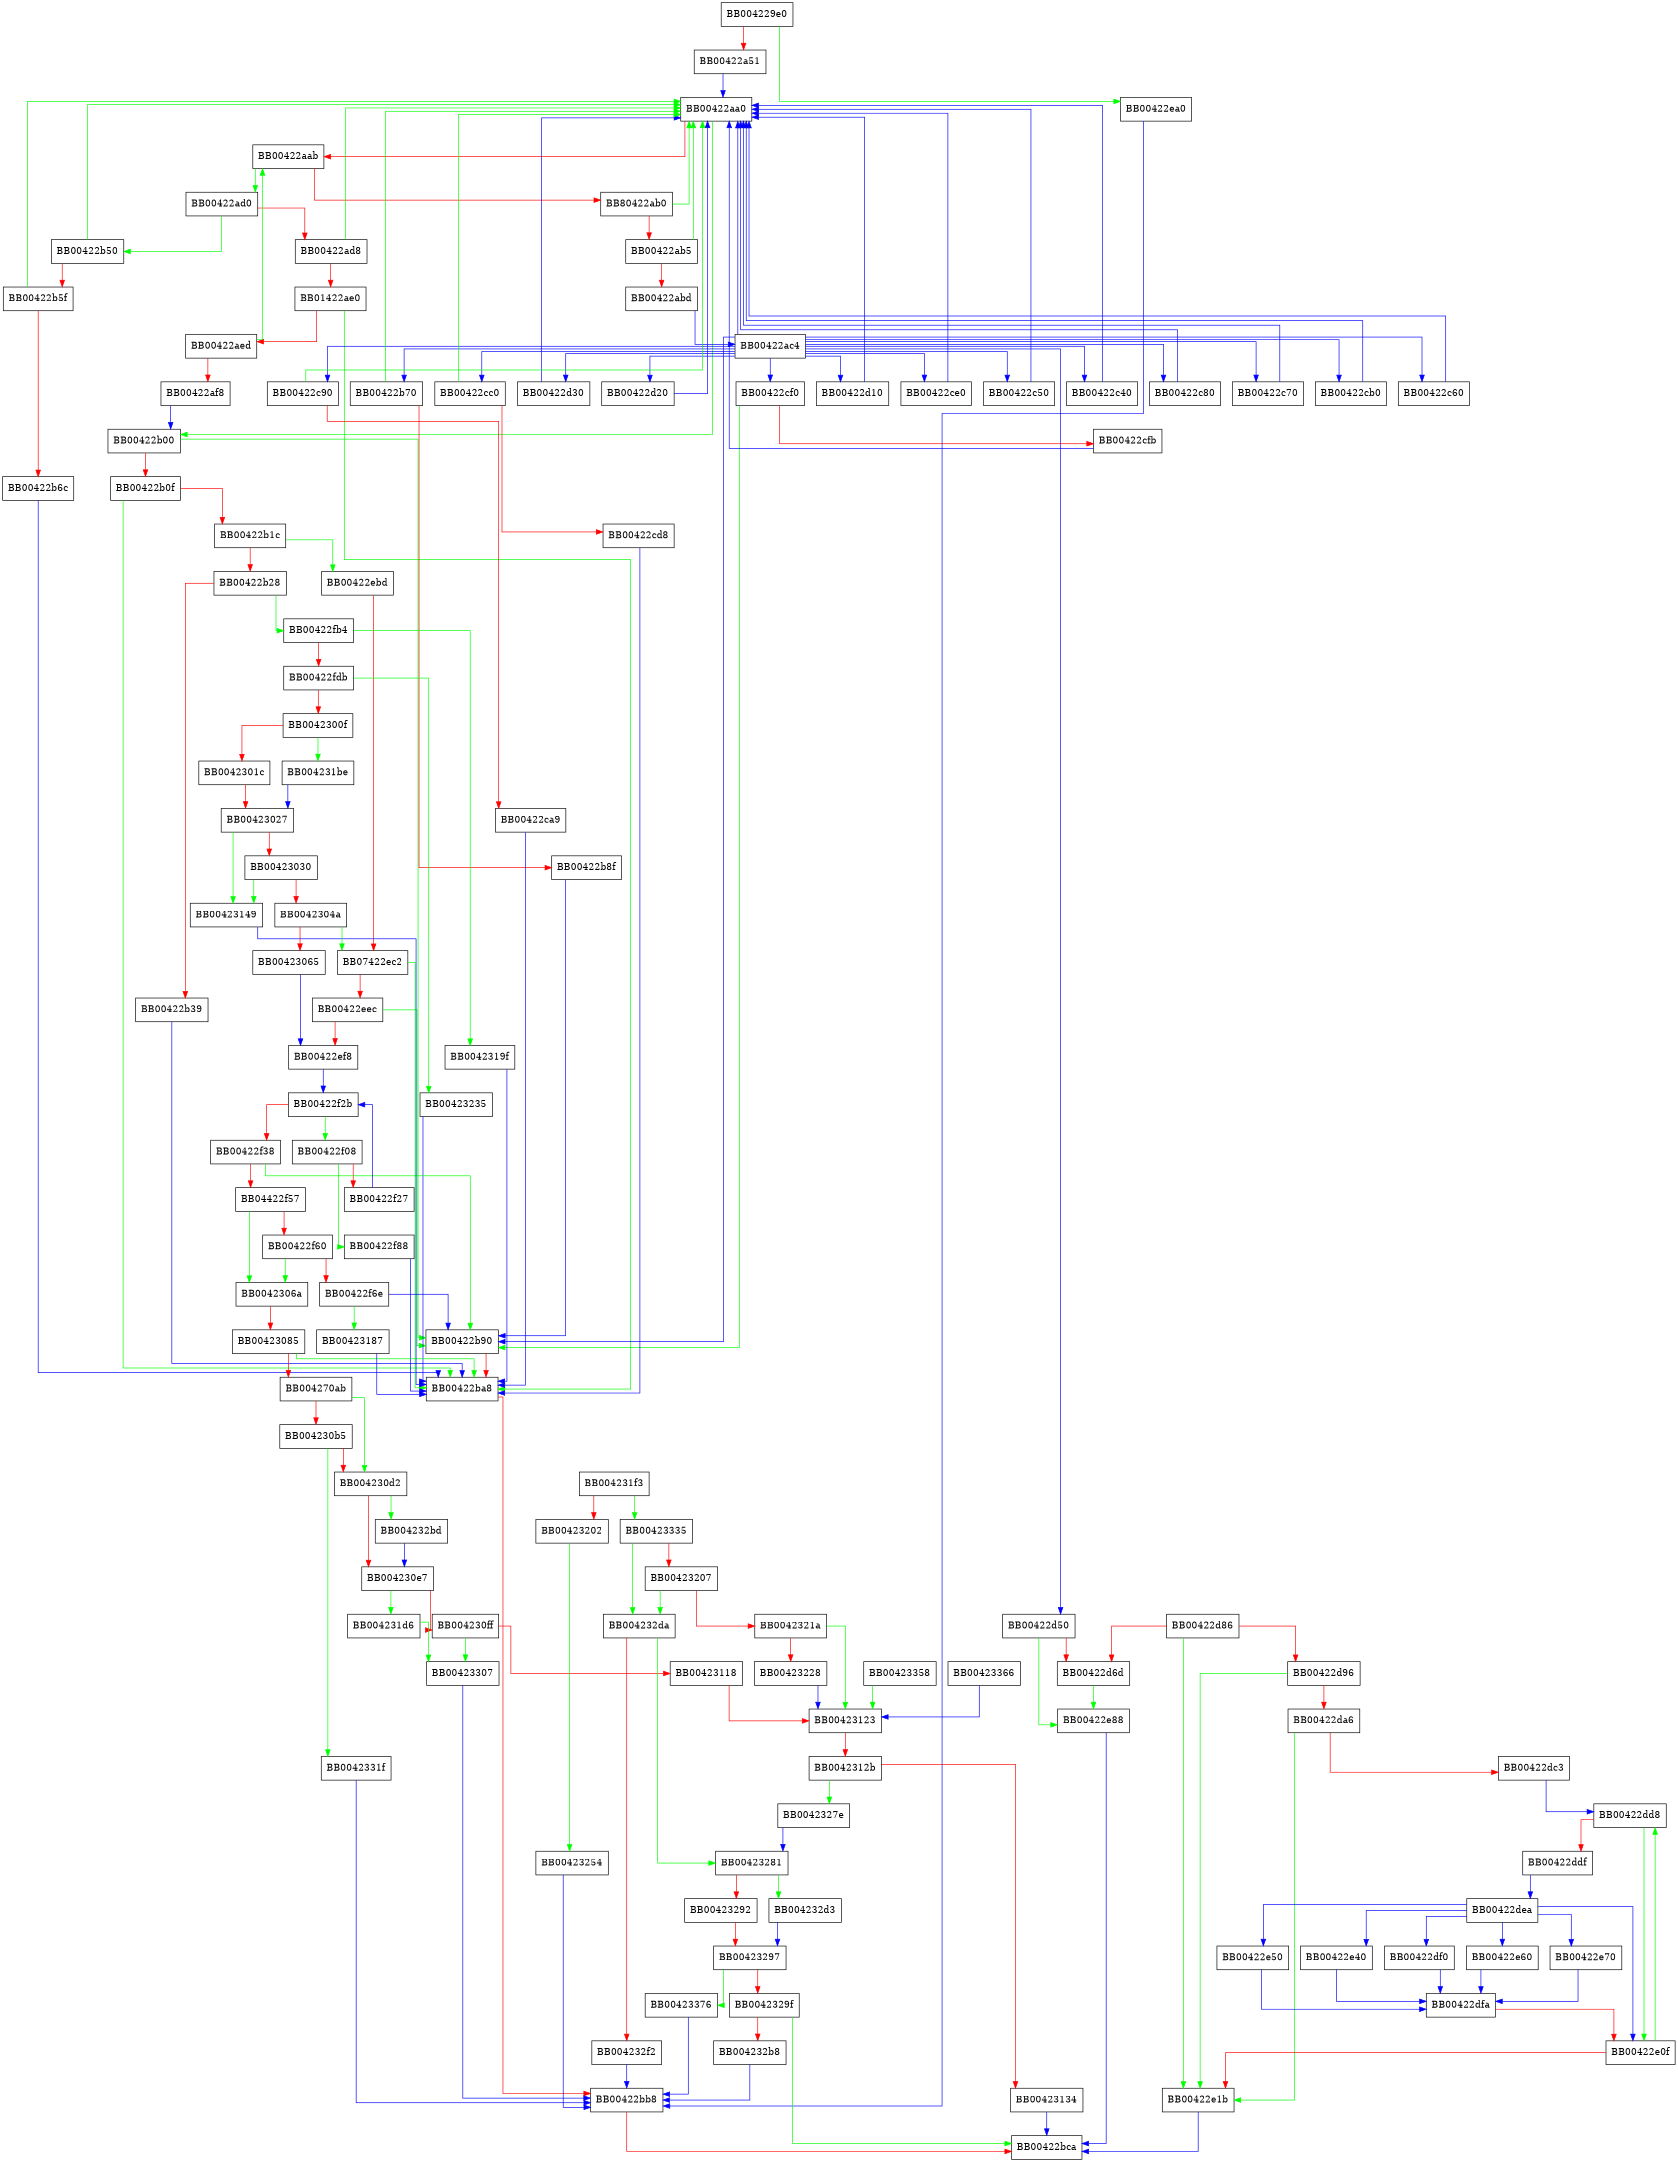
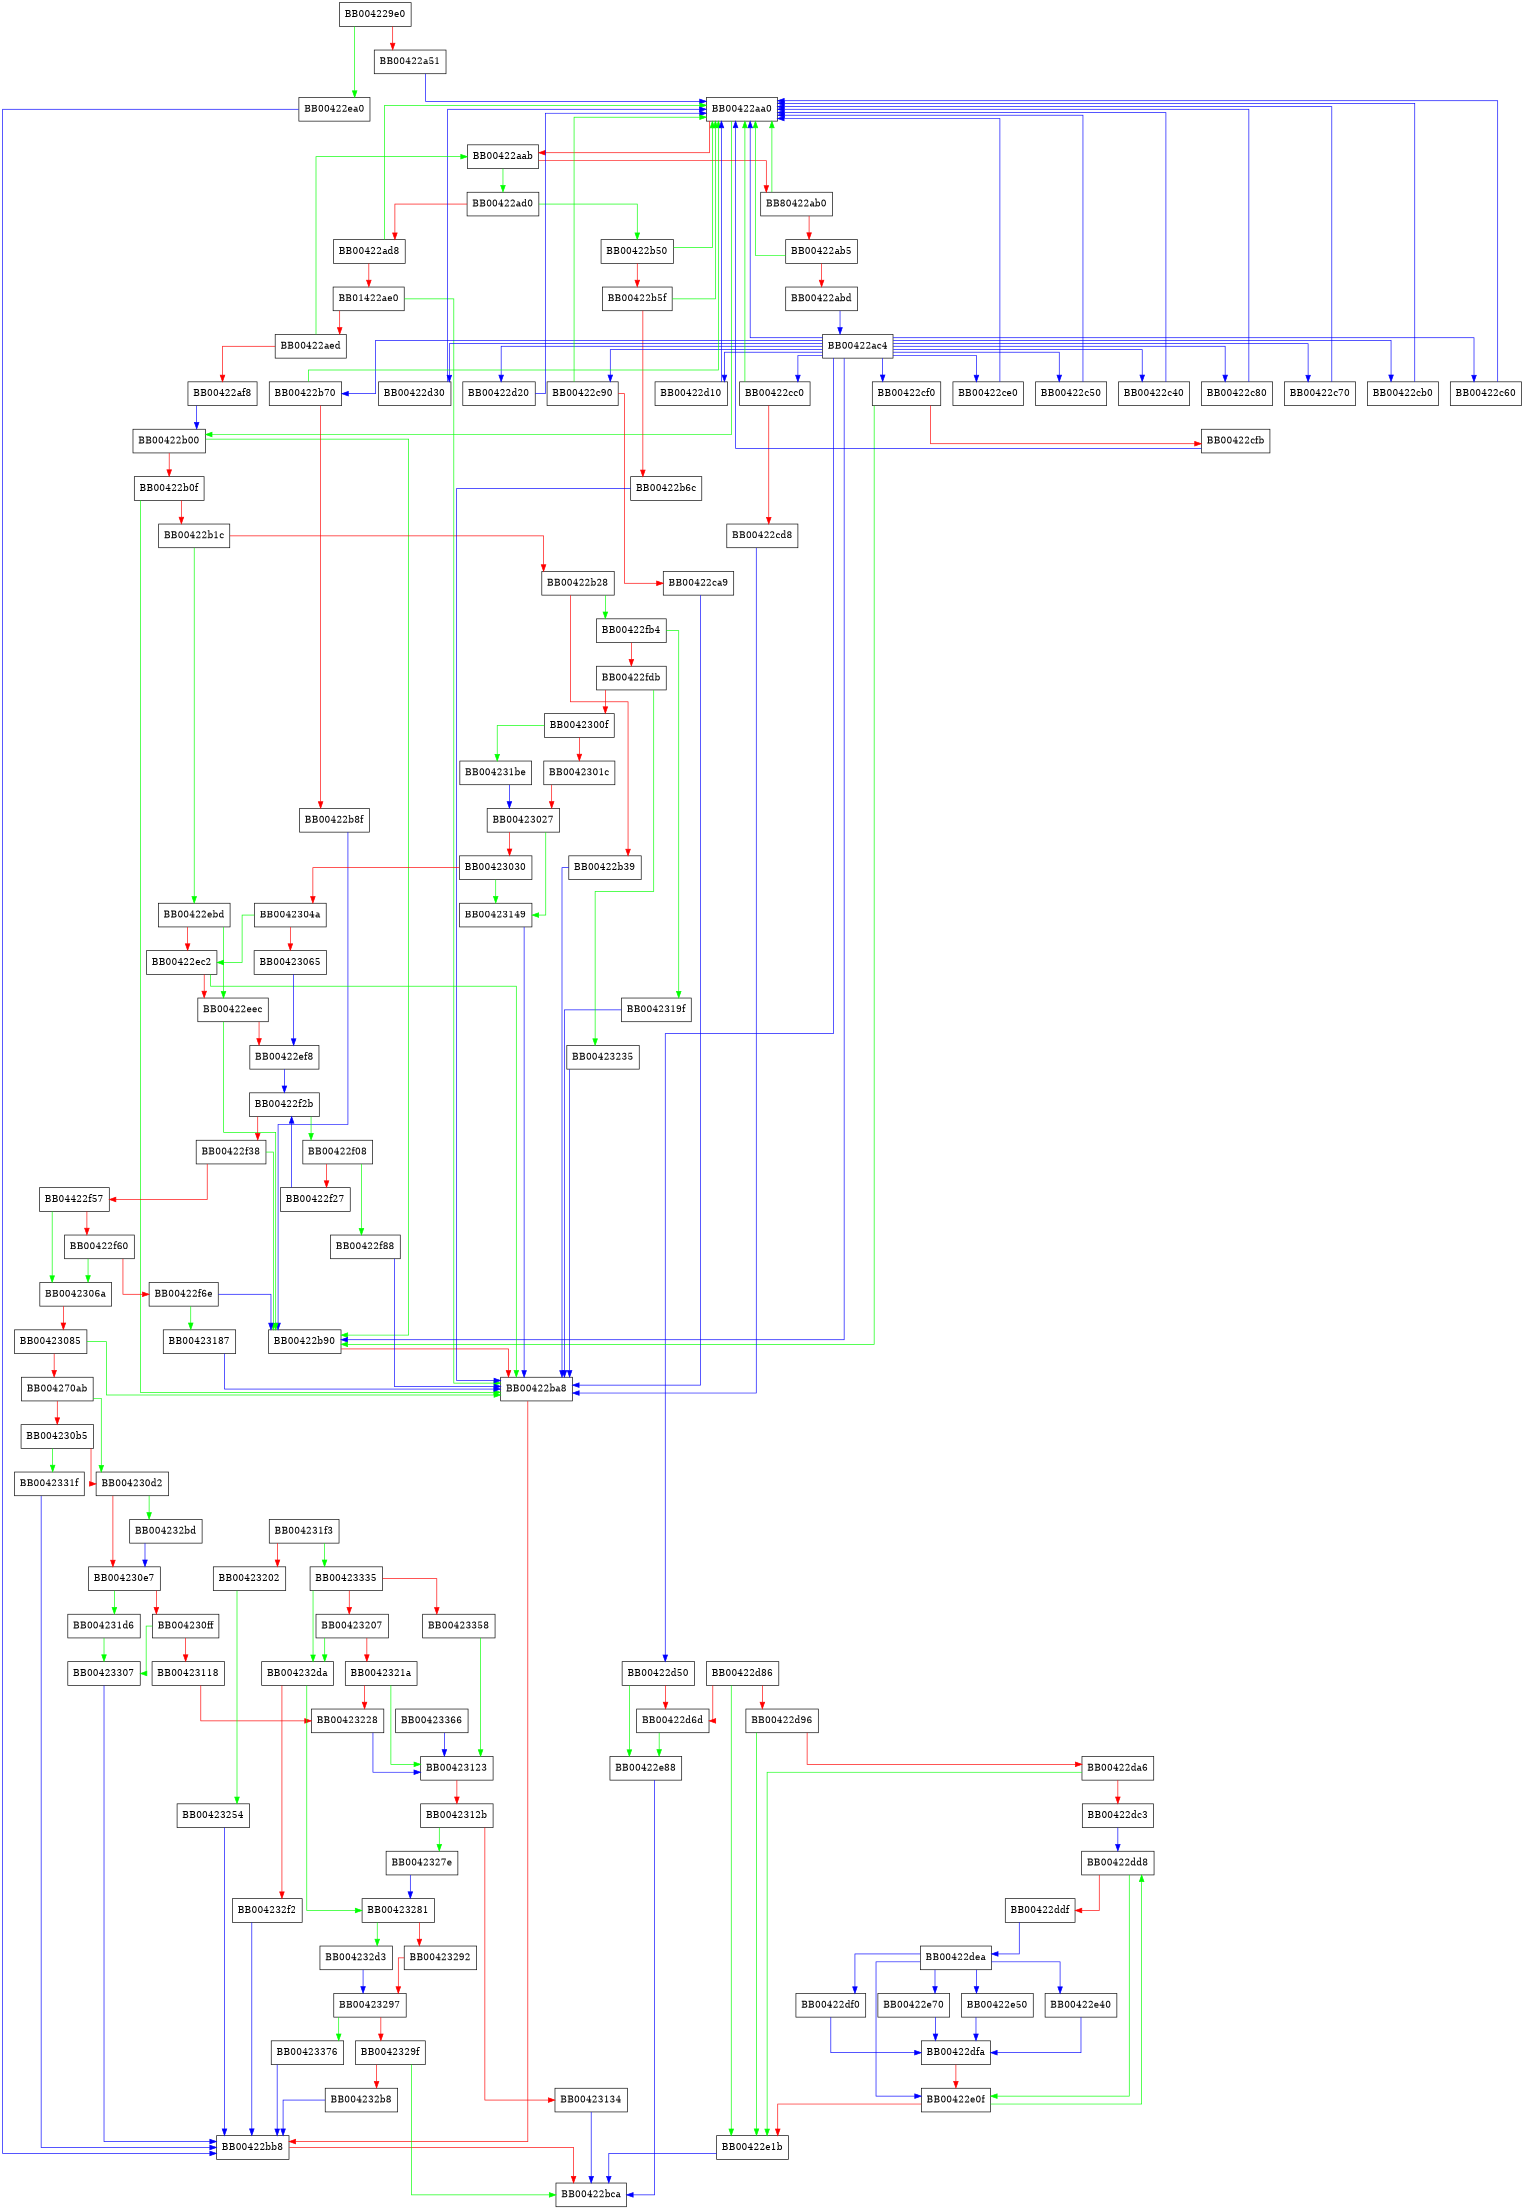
edge "BB00422ebd" -> "BB00422eec": added
node "BB07422ec2": label "BB07422ec2" -> "BB00422ec2"
edge "BB00423335" -> "BB00423358": added
edge "BB00423118" -> "BB00423123": now "BB00423118" -> "BB00423228"
node "BB00422e60": removed
